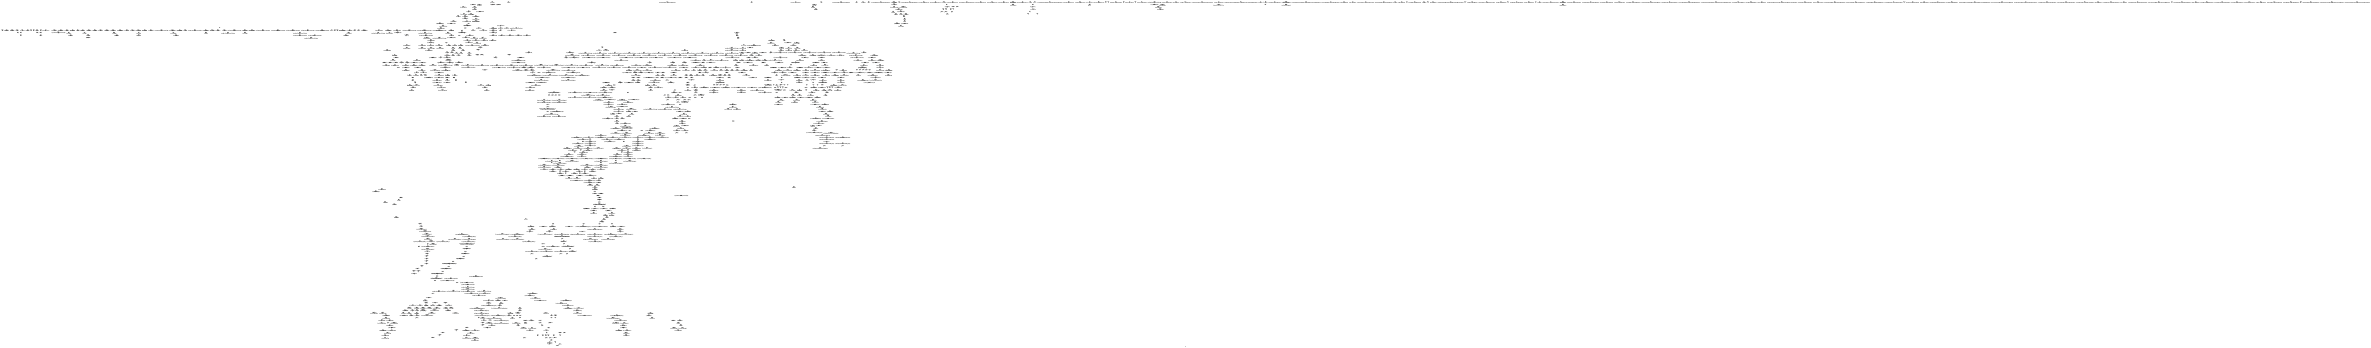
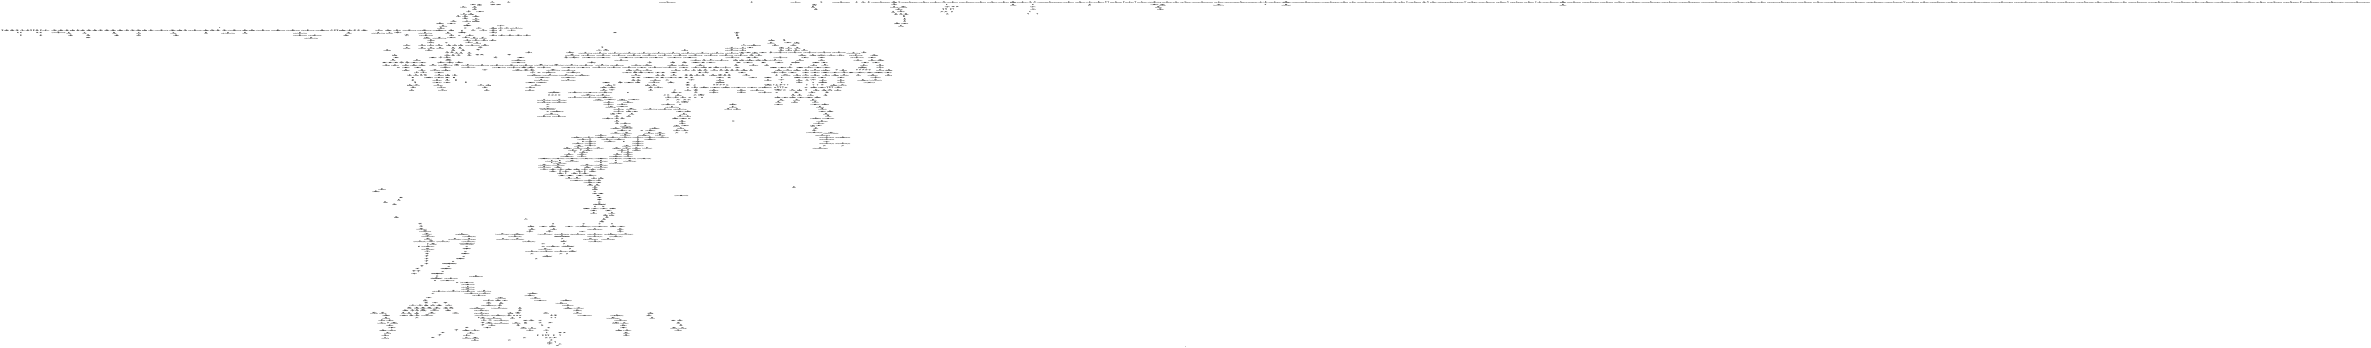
node "NodeID: 1583": added
